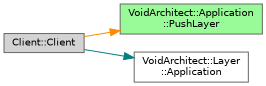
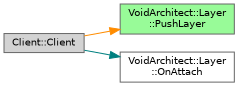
node "VoidArchitect::Application ::PushLayer": label "VoidArchitect::Application ::PushLayer" -> "VoidArchitect::Layer ::PushLayer"
node "VoidArchitect::Layer ::Application": label "VoidArchitect::Layer ::Application" -> "VoidArchitect::Layer ::OnAttach"
